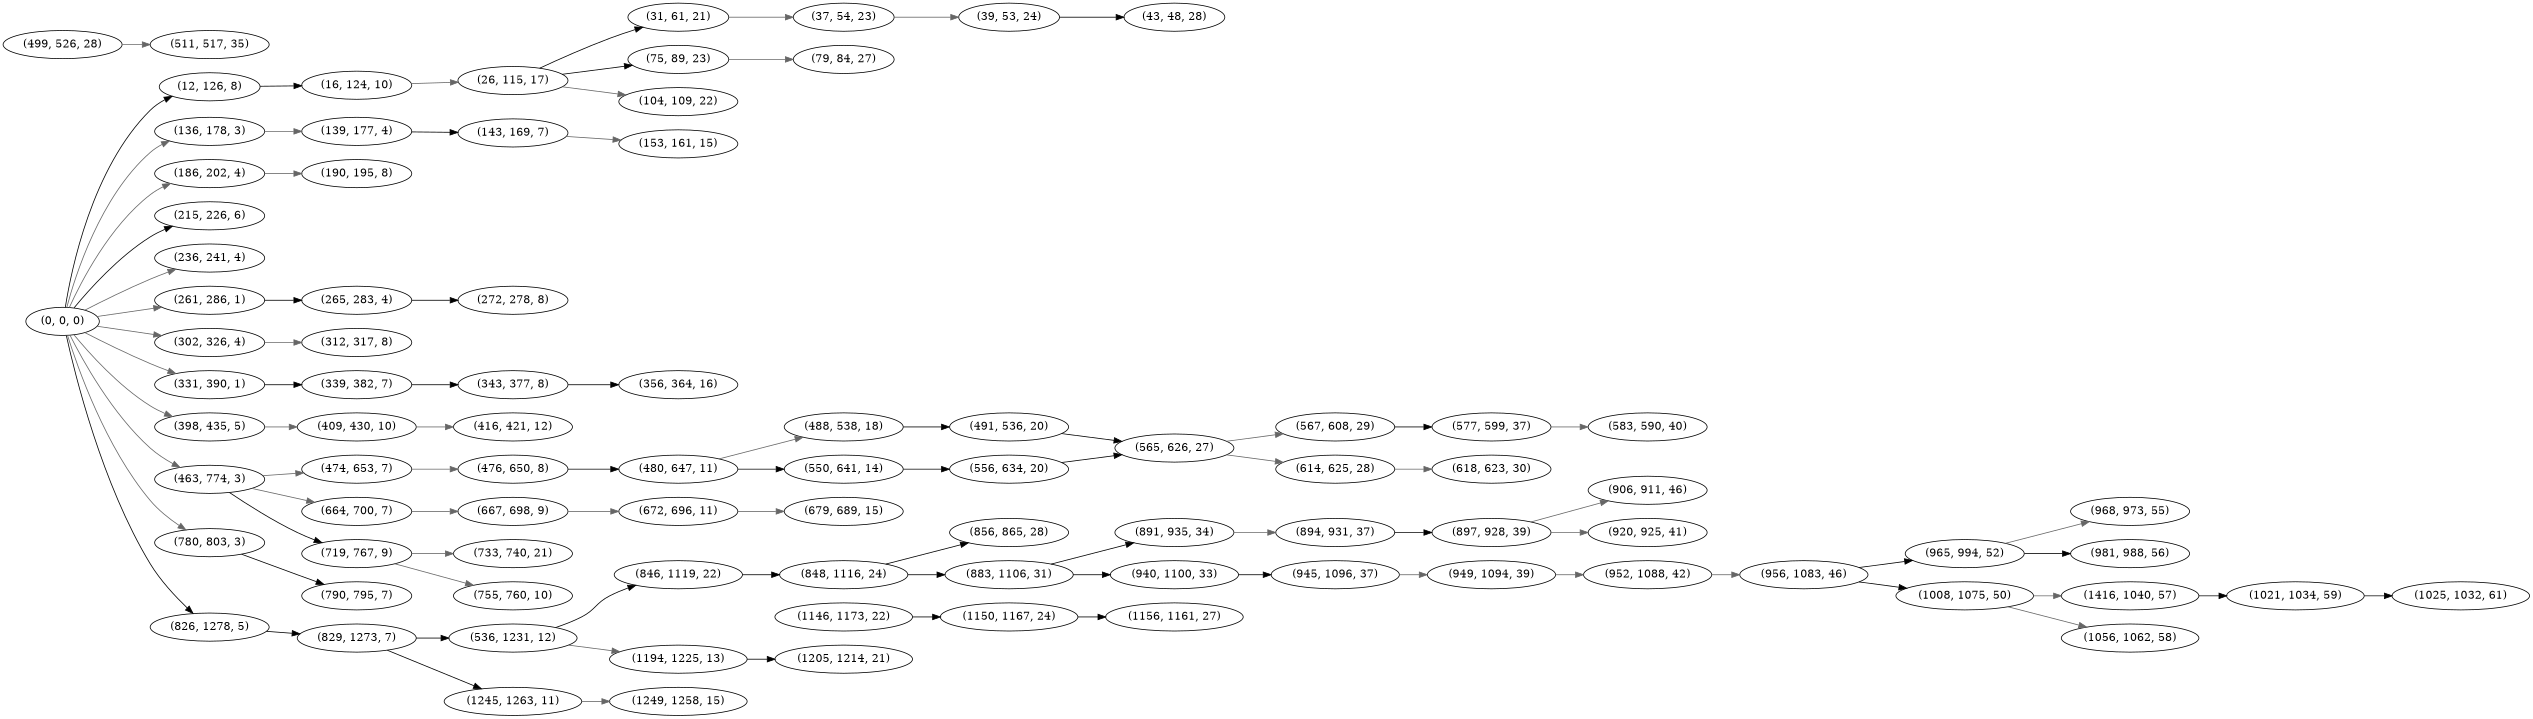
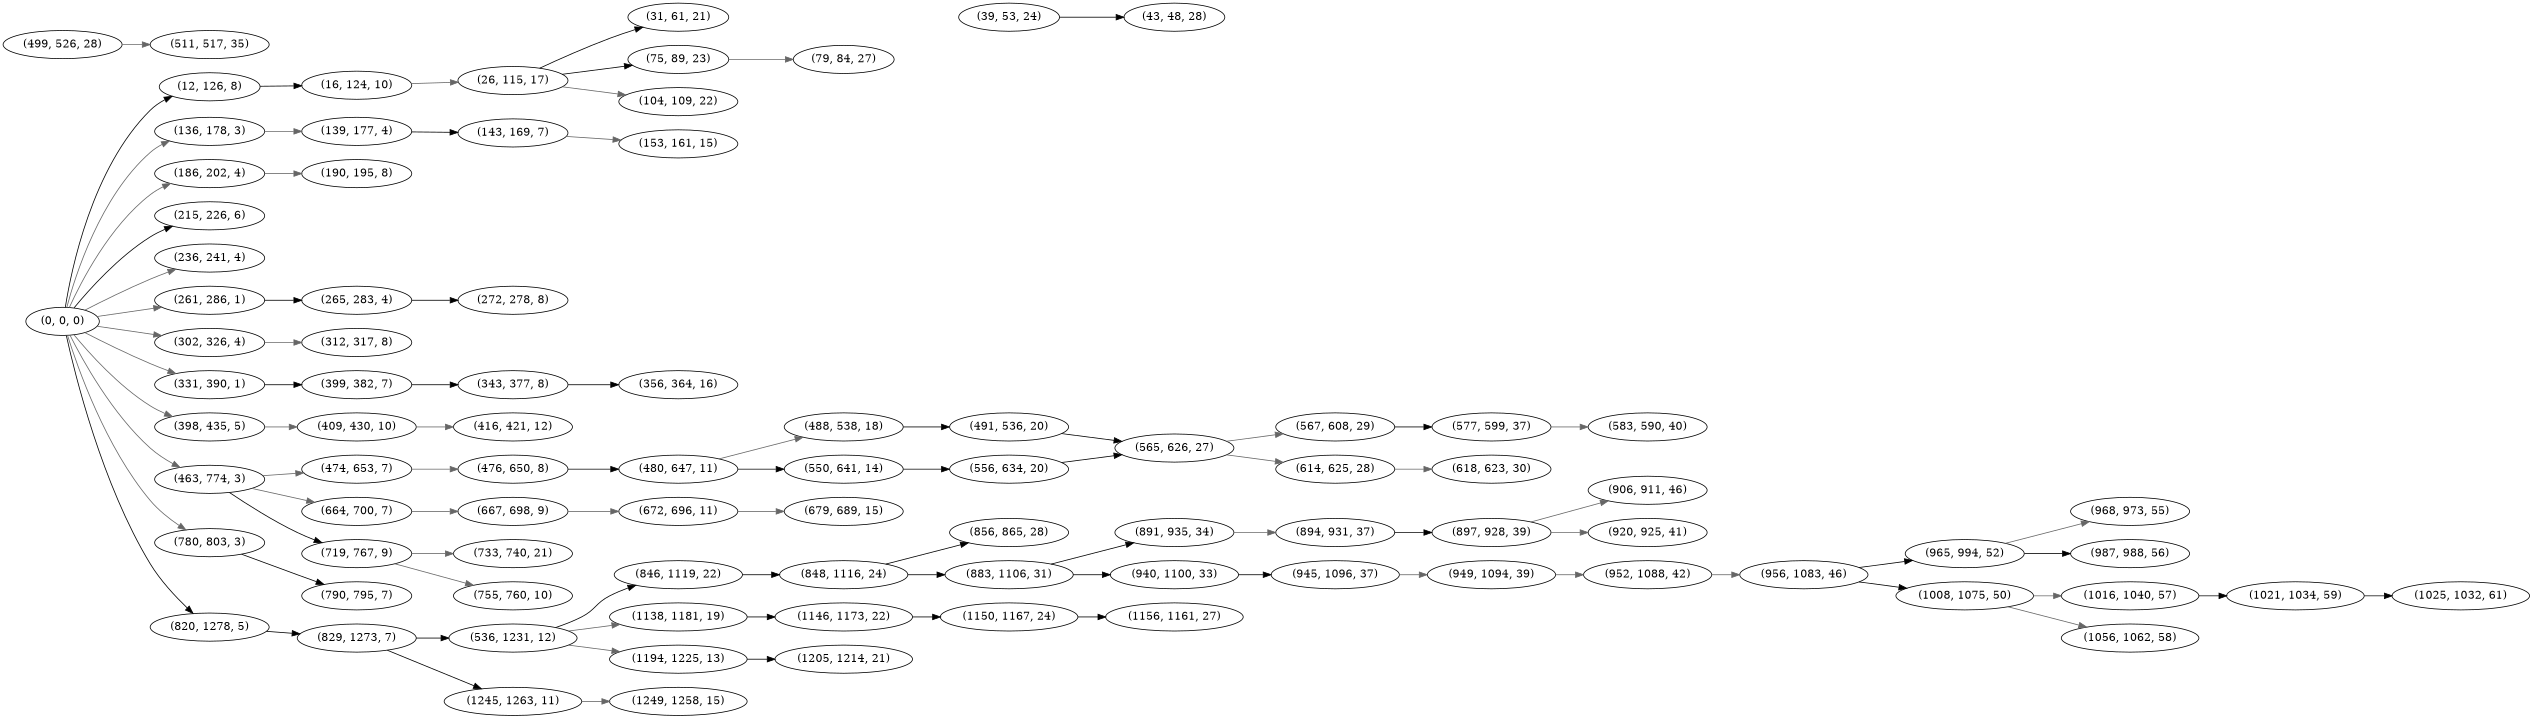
node "(37, 54, 23)": removed
node "(339, 382, 7)": label "(339, 382, 7)" -> "(399, 382, 7)"
node "(981, 988, 56)": label "(981, 988, 56)" -> "(987, 988, 56)"
node "(1416, 1040, 57)": label "(1416, 1040, 57)" -> "(1016, 1040, 57)"
node "(1138, 1181, 19)": added
node "(826, 1278, 5)": label "(826, 1278, 5)" -> "(820, 1278, 5)"
